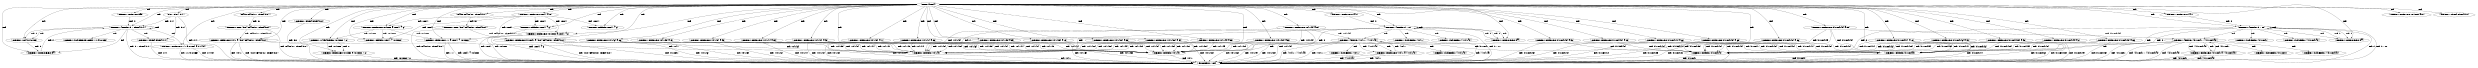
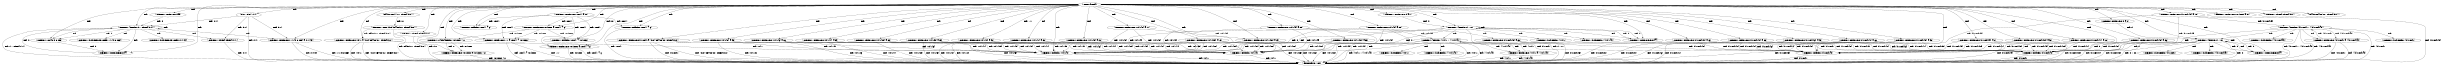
edge "(METHOD,fmzaphl)" -> "(<operator>.assignment,bkzrcqfr[5] = 63)": now "(<operator>.assignment,uujkn[9] = 33)" -> "(<operator>.assignment,bkzrcqfr[5] = 63)"
node "(calloc,calloc(14, sizeof(int)))": label "(calloc,calloc(14, sizeof(int)))" -> "(calloc,mtqokk(14, sizeof(int)))"
edge "(METHOD,fmzaphl)" -> "(<operator>.addition,mtqokk + uowhttos)": label "DDG: " -> "DDG: 11"
edge "(METHOD,fmzaphl)" -> "(<operator>.assignment,uujkn[1] = 91)": label "DDG: " -> "DDG: yxw"
edge "(PARAM,char* dvuk)" -> "(<operator>.assignment,xyhv[i % 183] = dvuk[i])": added, label "DDG: dvuk"
node "(<operator>.cast,(int*)calloc(11, sizeof(int)))": removed
edge "(<operator>.lessThan,i < 11)" -> "(<operator>.lessThan,*bkzrcqfr < *(bkzrcqfr+i))": reversed
node "(<operator>.indirectIndexAccess,dvuk[i])": added
edge "(<operator>.assignment,uujkn[8] = 77)" -> "(METHOD_RETURN,void)": now "(<operator>.assignment,uujkn[8] = 77)" -> "(<operator>.assignment,uujkn[12] = 19)"
